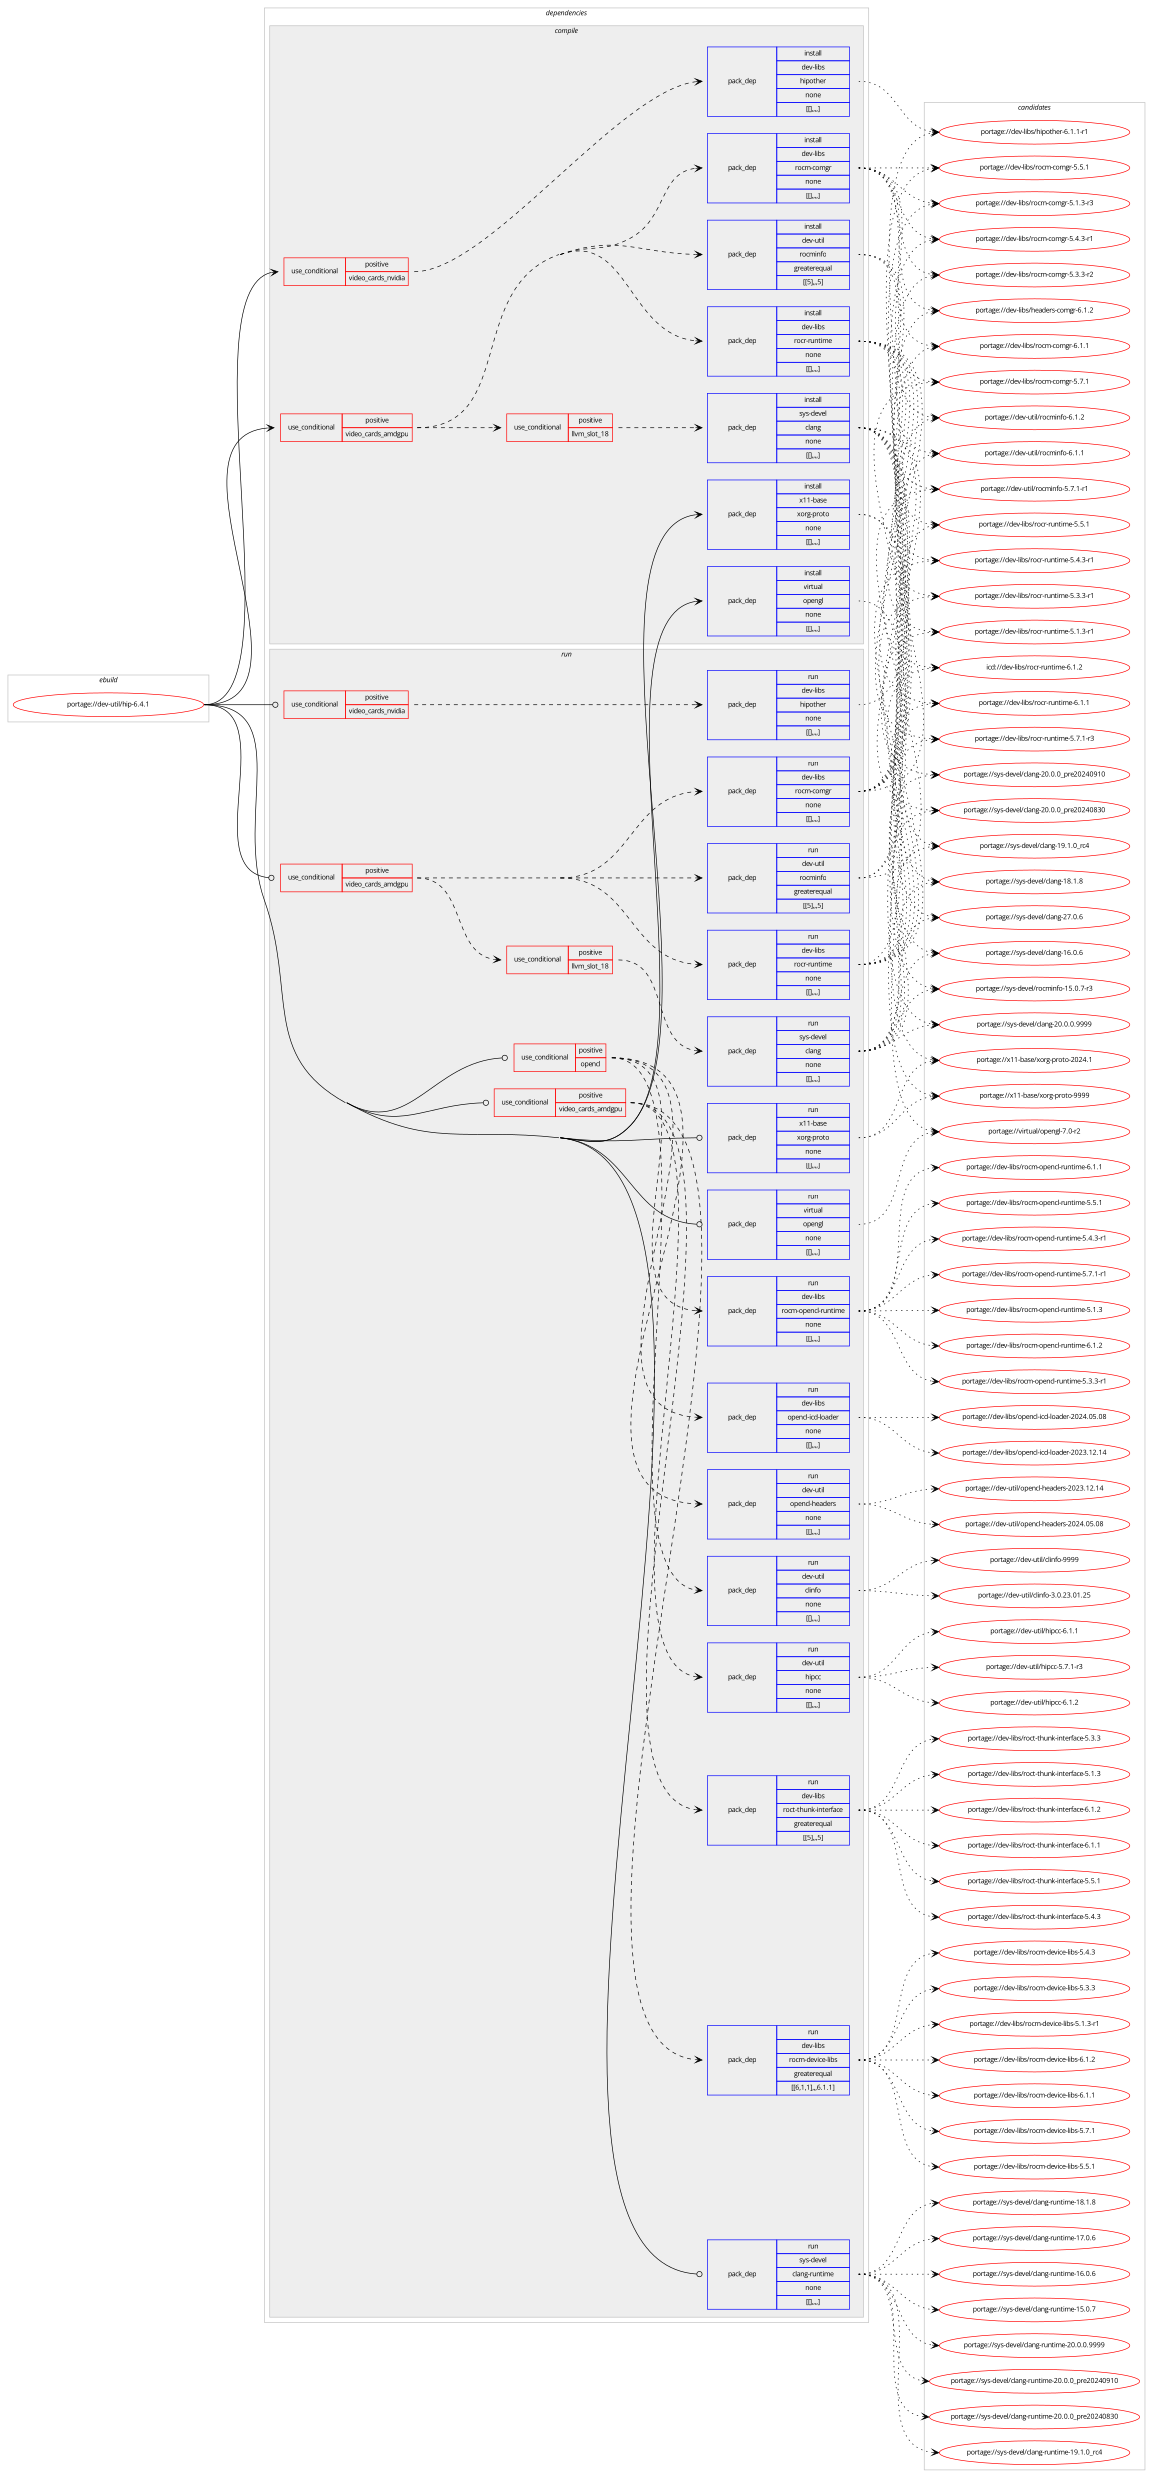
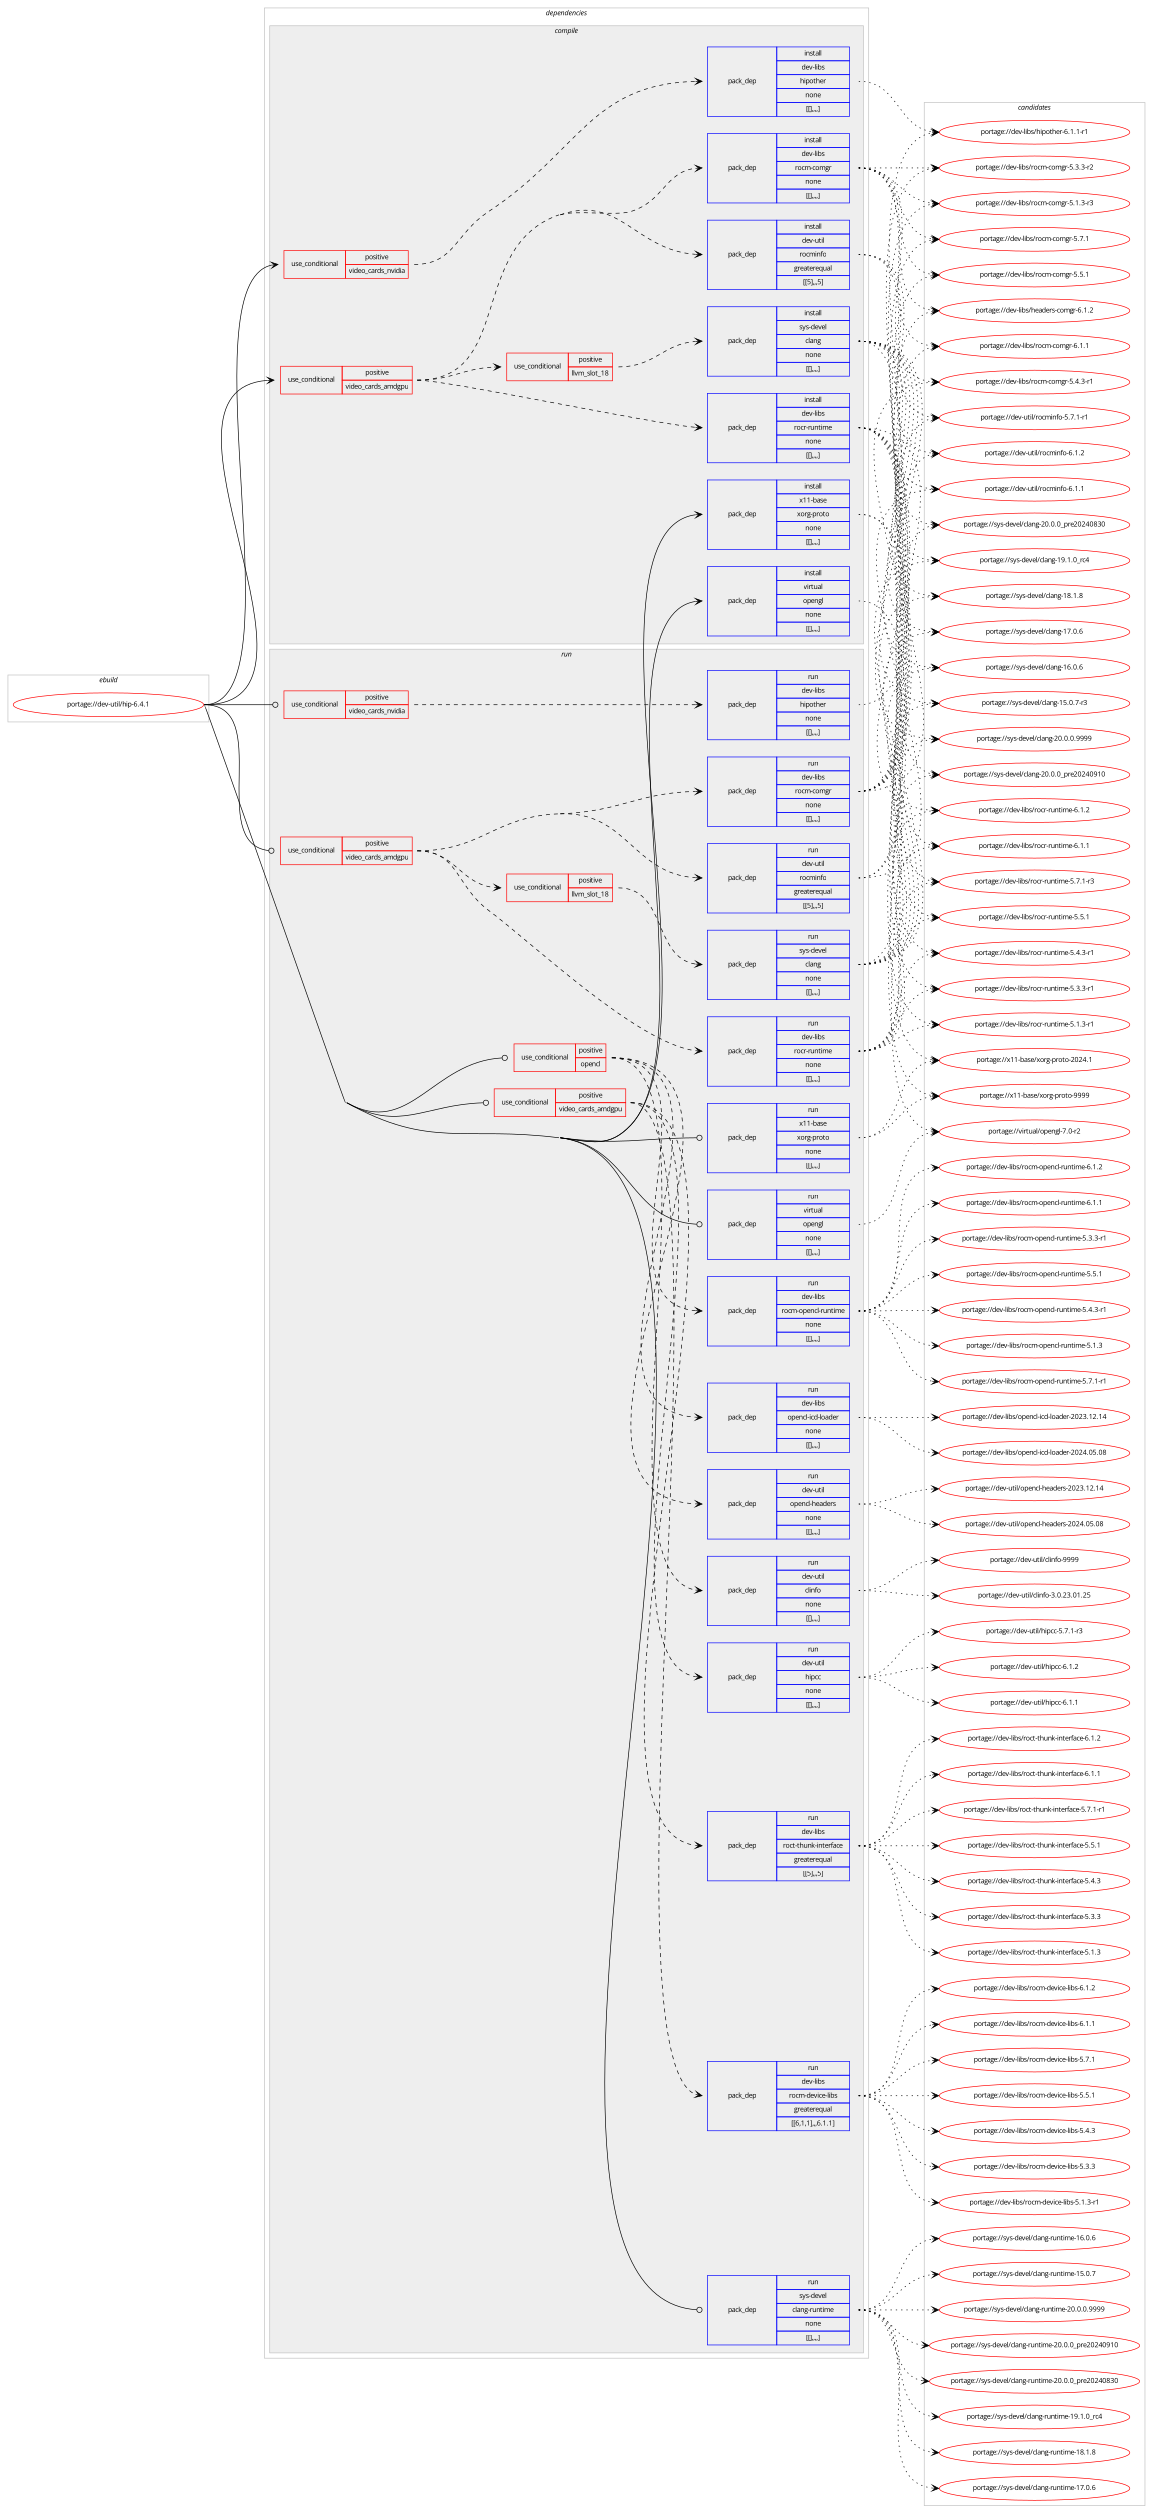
node "icd://dev-libs/rocr-runtime-6.1.2": label "icd://dev-libs/rocr-runtime-6.1.2" -> "portage://dev-libs/rocr-runtime-6.1.2"
node "portage://sys-devel/clang-27.0.6": label "portage://sys-devel/clang-27.0.6" -> "portage://sys-devel/clang-17.0.6"
node "portage://sys-devel/rocminfo-15.0.7-r3": label "portage://sys-devel/rocminfo-15.0.7-r3" -> "portage://sys-devel/clang-15.0.7-r3"
node "portage://dev-libs/roct-thunk-interface-5.7.1-r1": added
